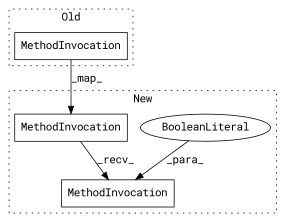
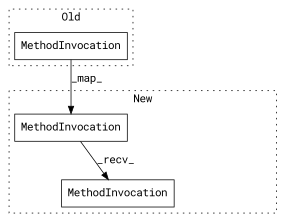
node "BooleanLiteral": removed
